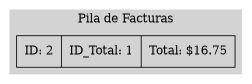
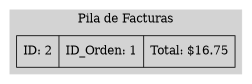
node "ID: 2": text "ID_Total: 1" -> "ID_Orden: 1"
